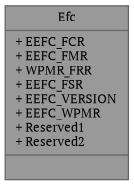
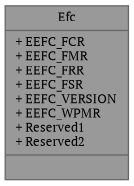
node "Efc": text "+ WPMR_FRR" -> "+ EEFC_FRR"
